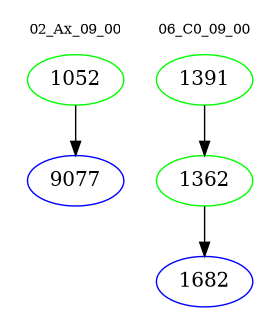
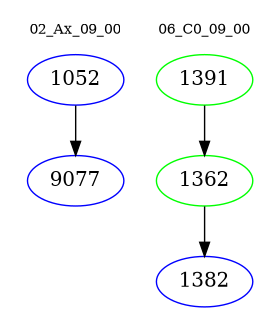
node "1052": color green -> blue
node "1682": label "1682" -> "1382"
